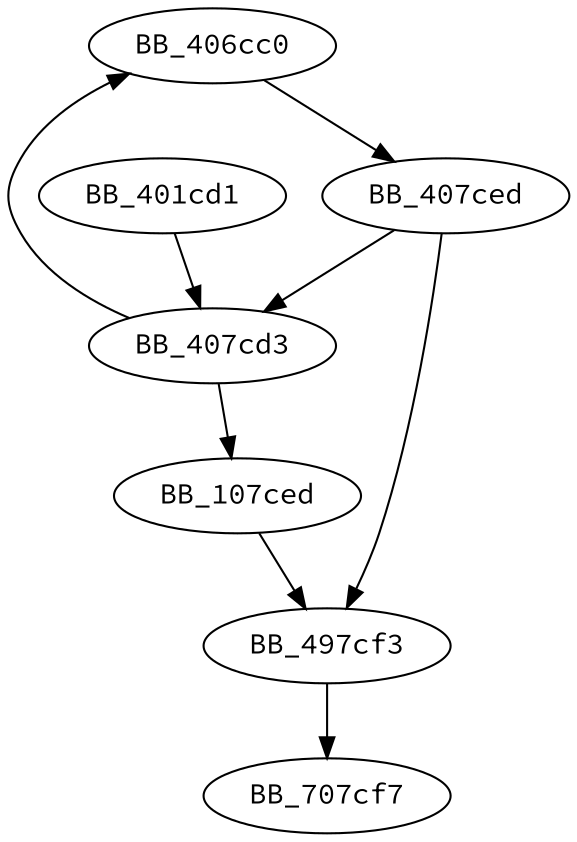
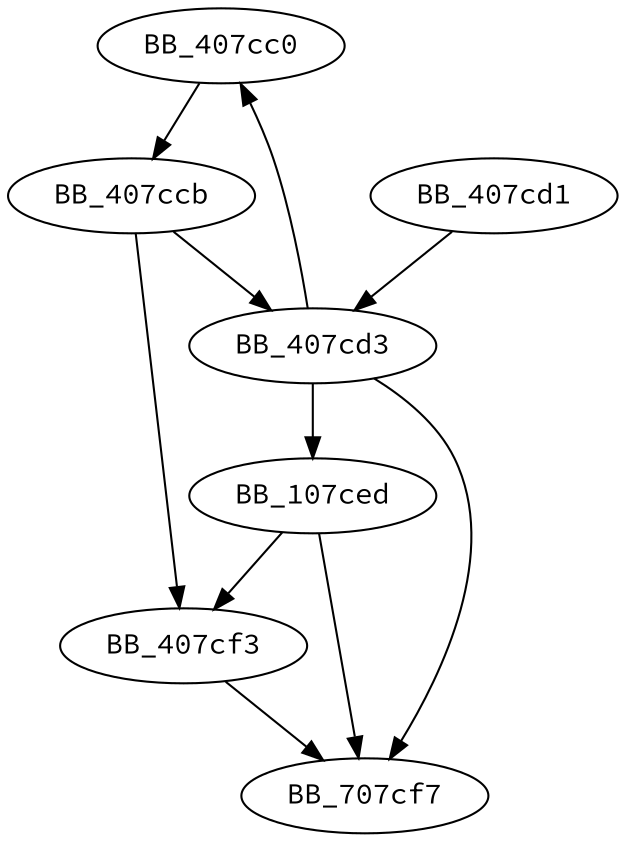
node "BB_406cc0": label "BB_406cc0" -> "BB_407cc0"
node "BB_401cd1": label "BB_401cd1" -> "BB_407cd1"
node "BB_407ced": label "BB_407ced" -> "BB_407ccb"
edge "BB_407cd3" -> "BB_707cf7": added
edge "BB_107ced" -> "BB_707cf7": added
node "BB_497cf3": label "BB_497cf3" -> "BB_407cf3"
